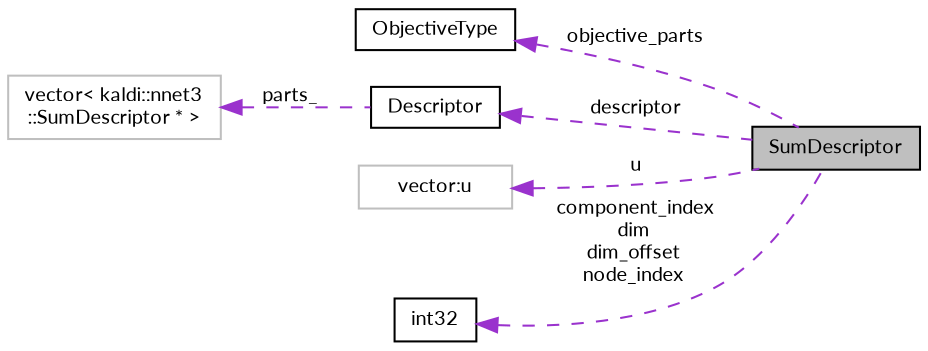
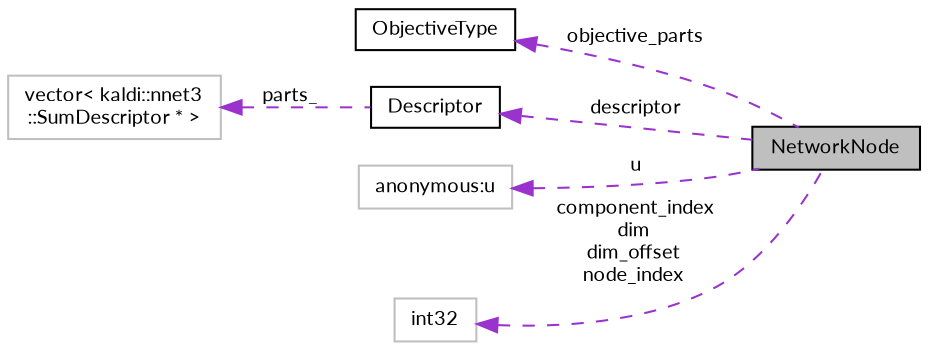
node "SumDescriptor": label "SumDescriptor" -> "NetworkNode"
node "vector:u": label "vector:u" -> "anonymous:u"
node "int32": color black -> grey75
